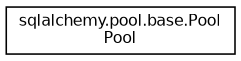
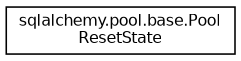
node "sqlalchemy.pool.base.Pool Pool": label "sqlalchemy.pool.base.Pool Pool" -> "sqlalchemy.pool.base.Pool ResetState"
